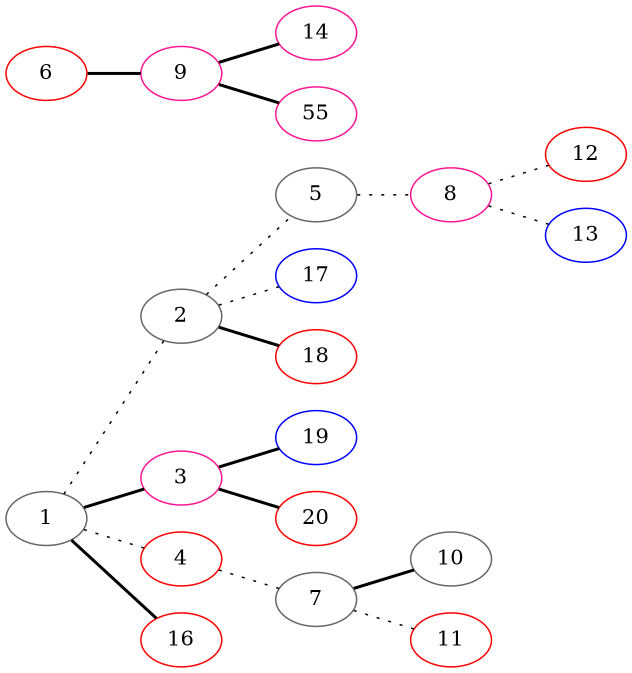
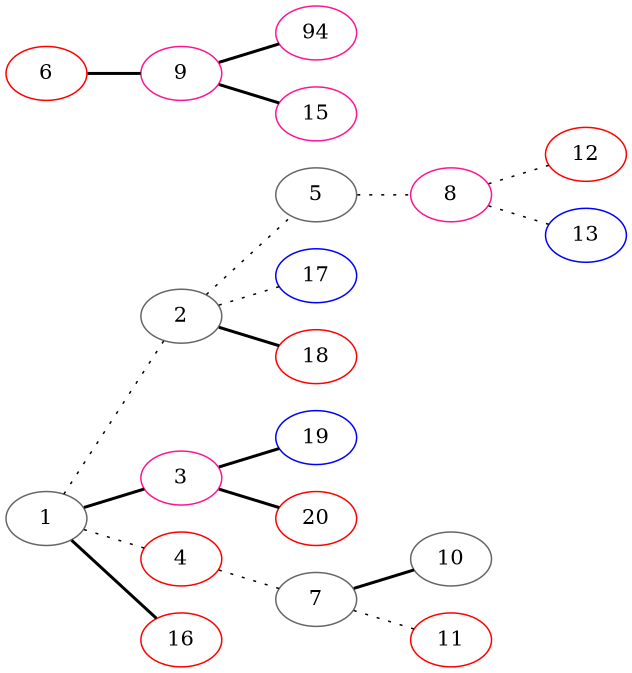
node "14": label "14" -> "94"
node "55": label "55" -> "15"
